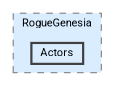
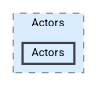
cluster "RogueGenesia": label "RogueGenesia" -> "Actors"
